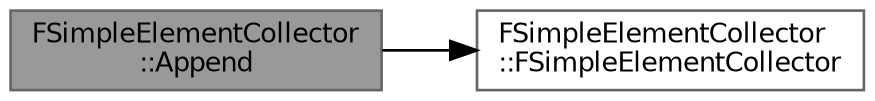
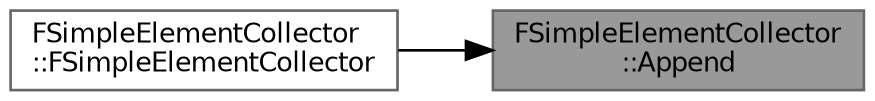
edge "FSimpleElementCollector ::Append" -> "FSimpleElementCollector ::FSimpleElementCollector": reversed
